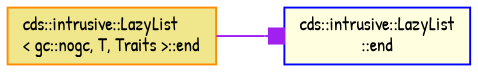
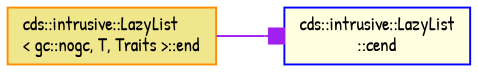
node "cds::intrusive::LazyList ::end": label "cds::intrusive::LazyList ::end" -> "cds::intrusive::LazyList ::cend"
